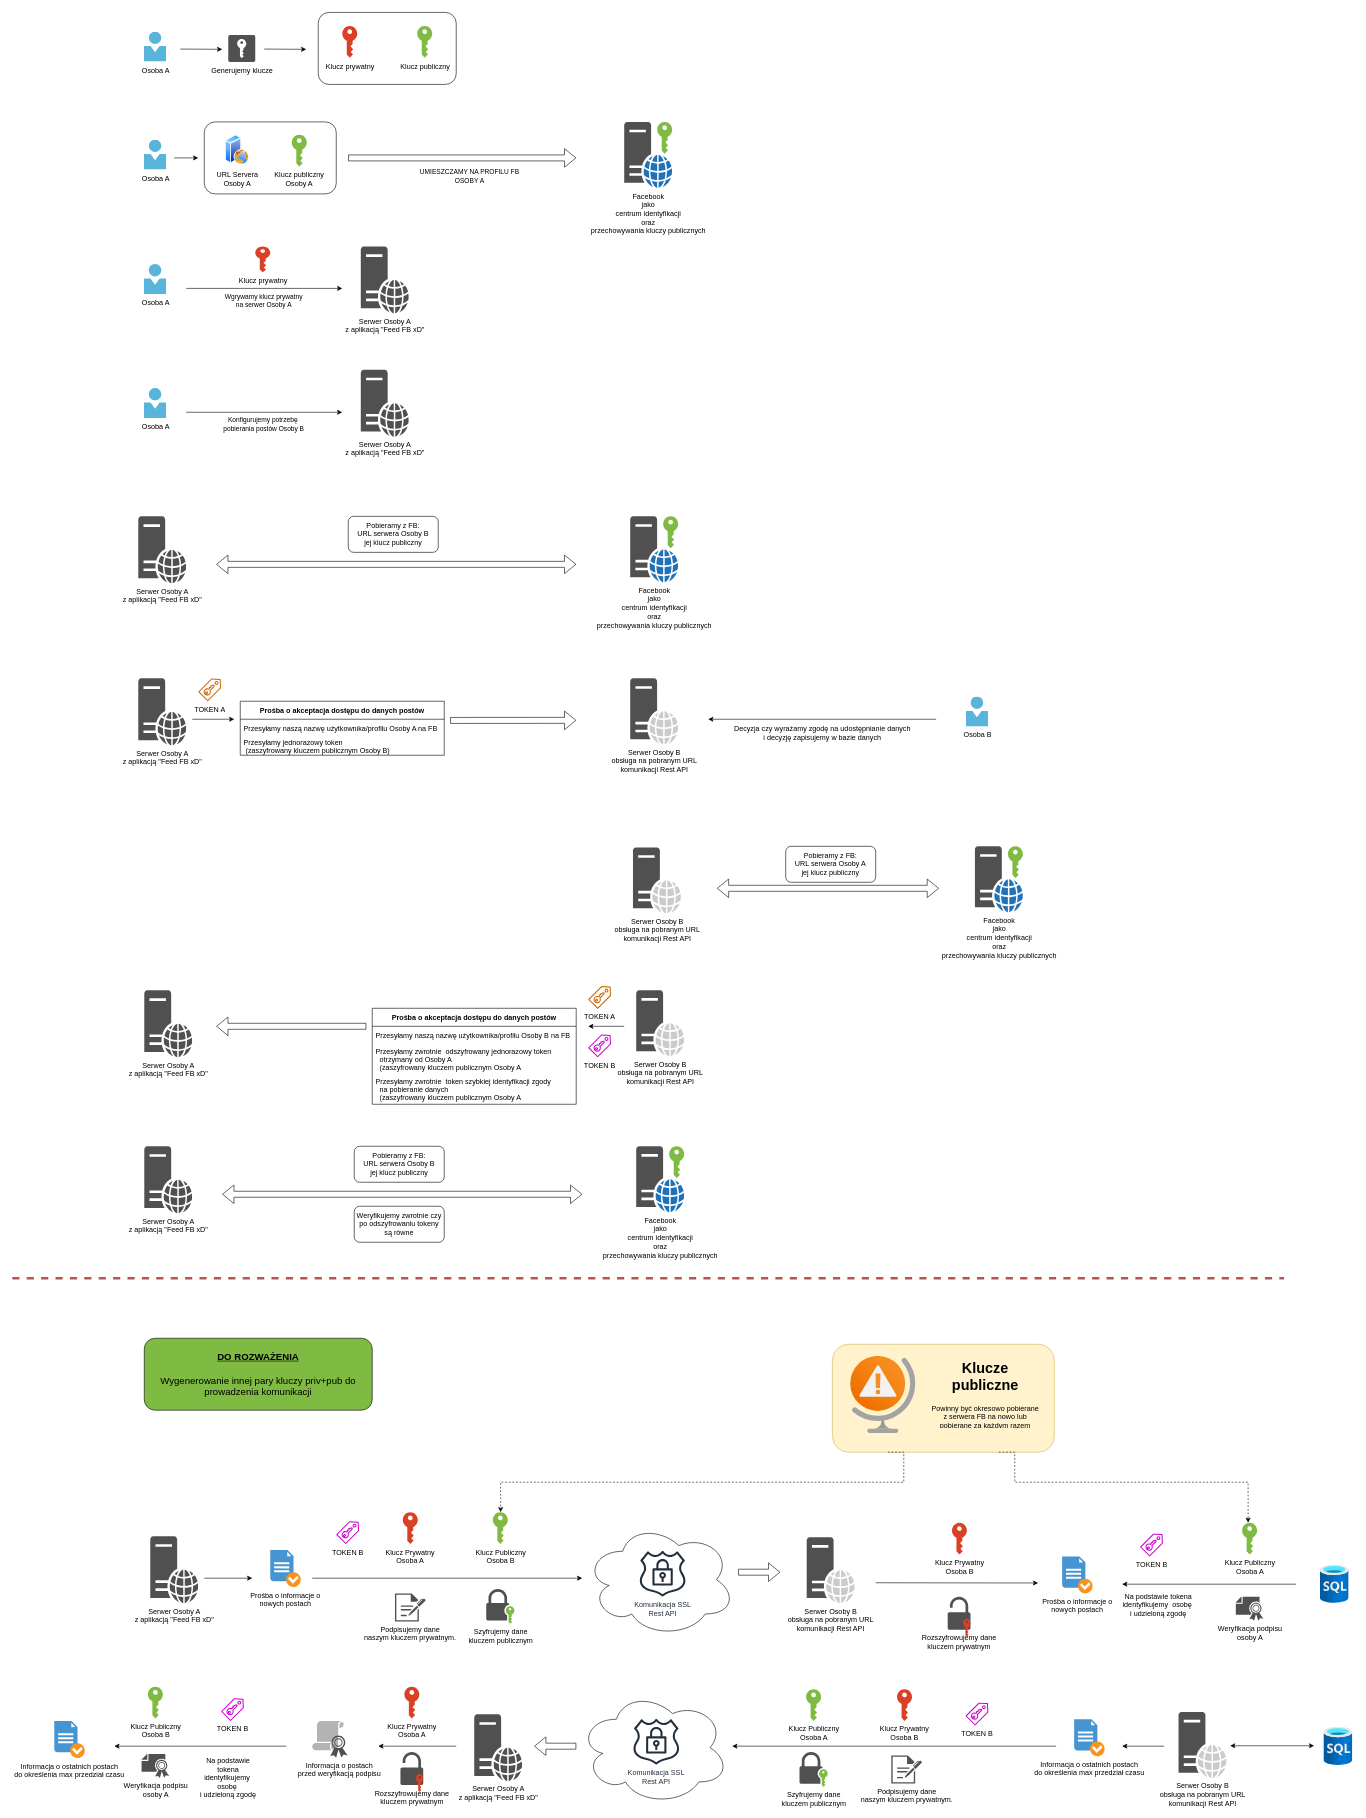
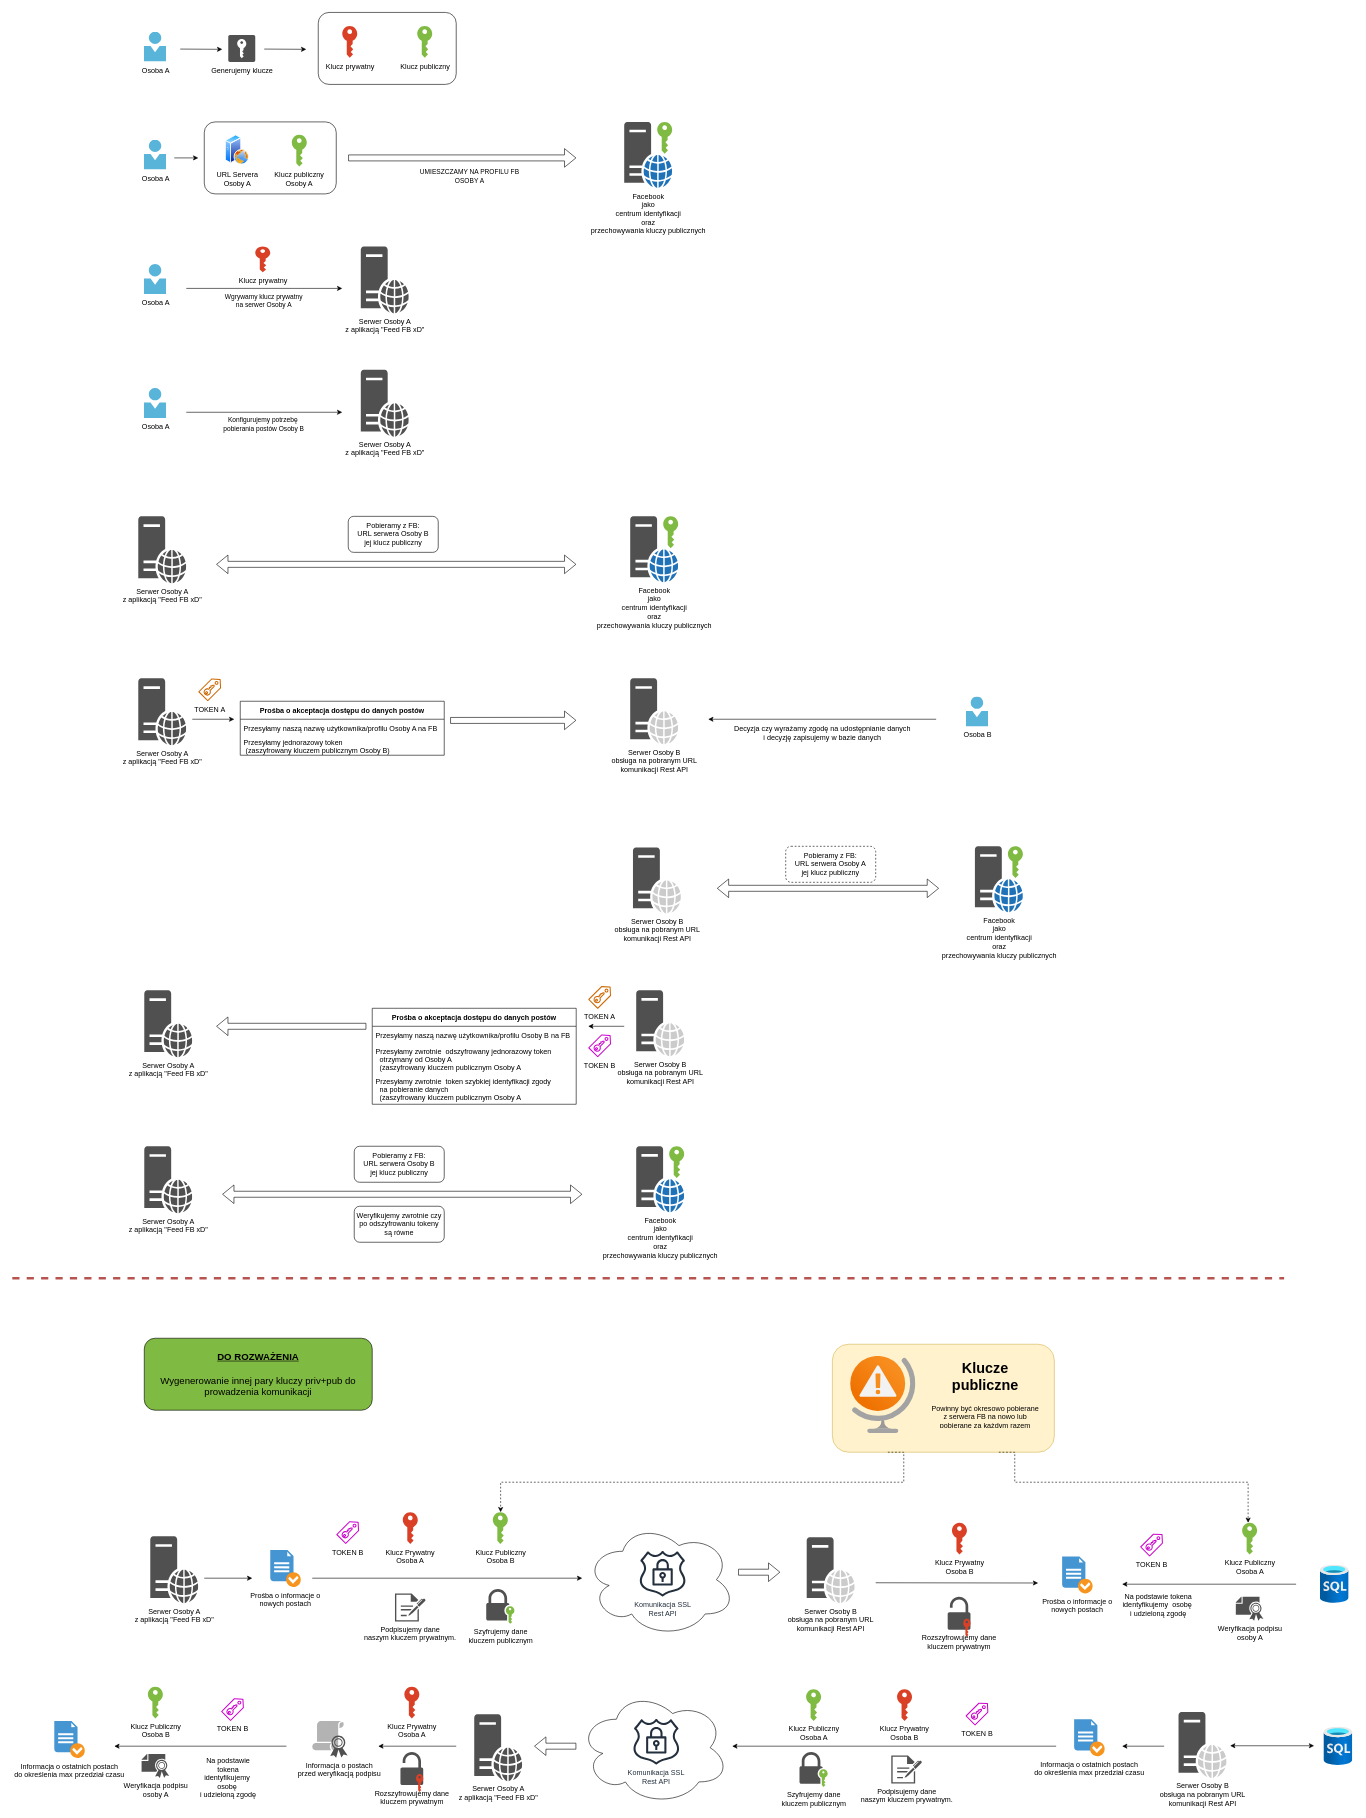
node "Pobieramy z FB: URL serwera Osoby A jej klucz publiczny": style solid -> dashed
